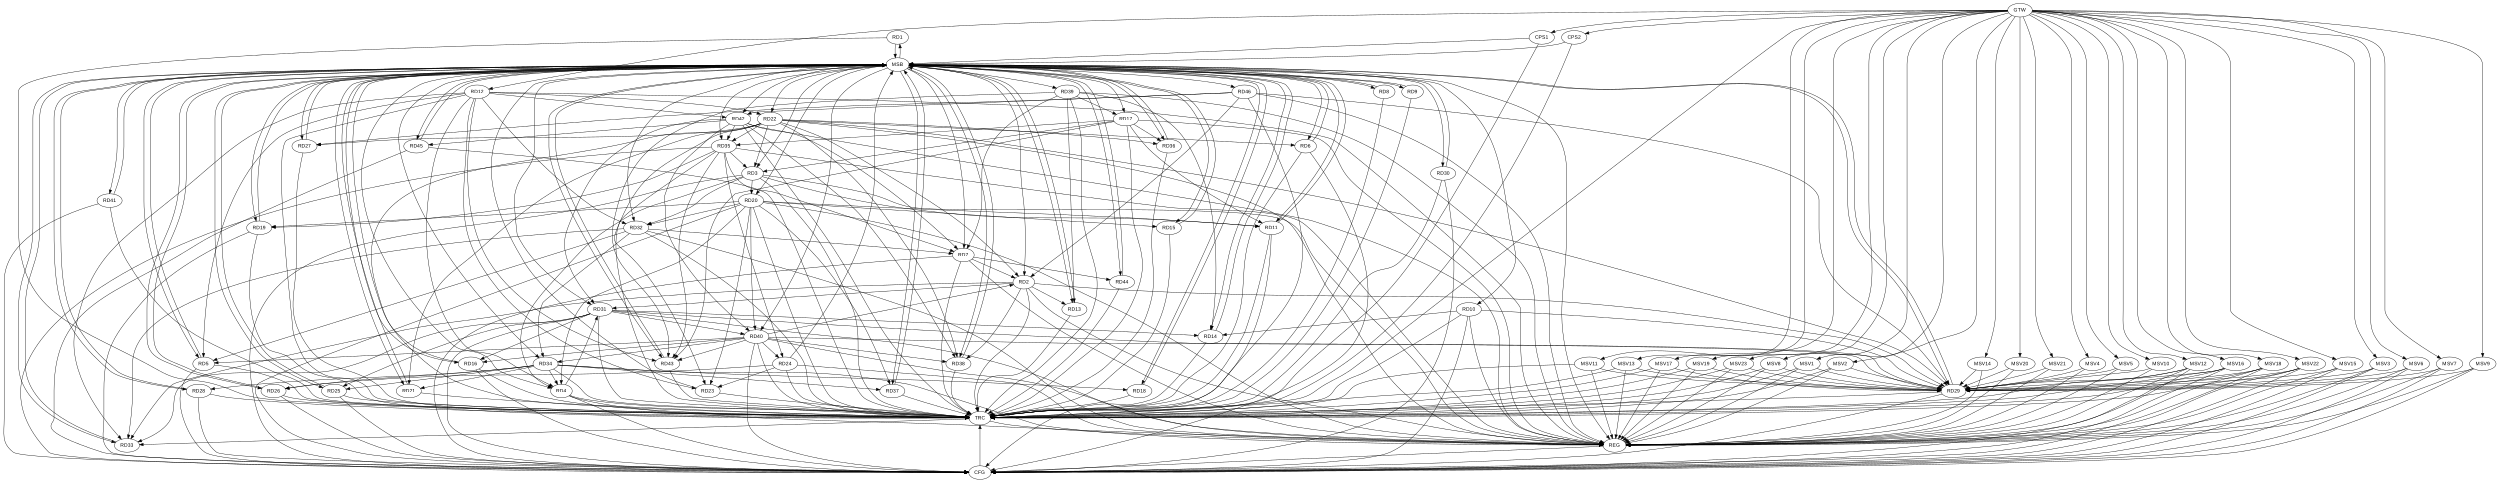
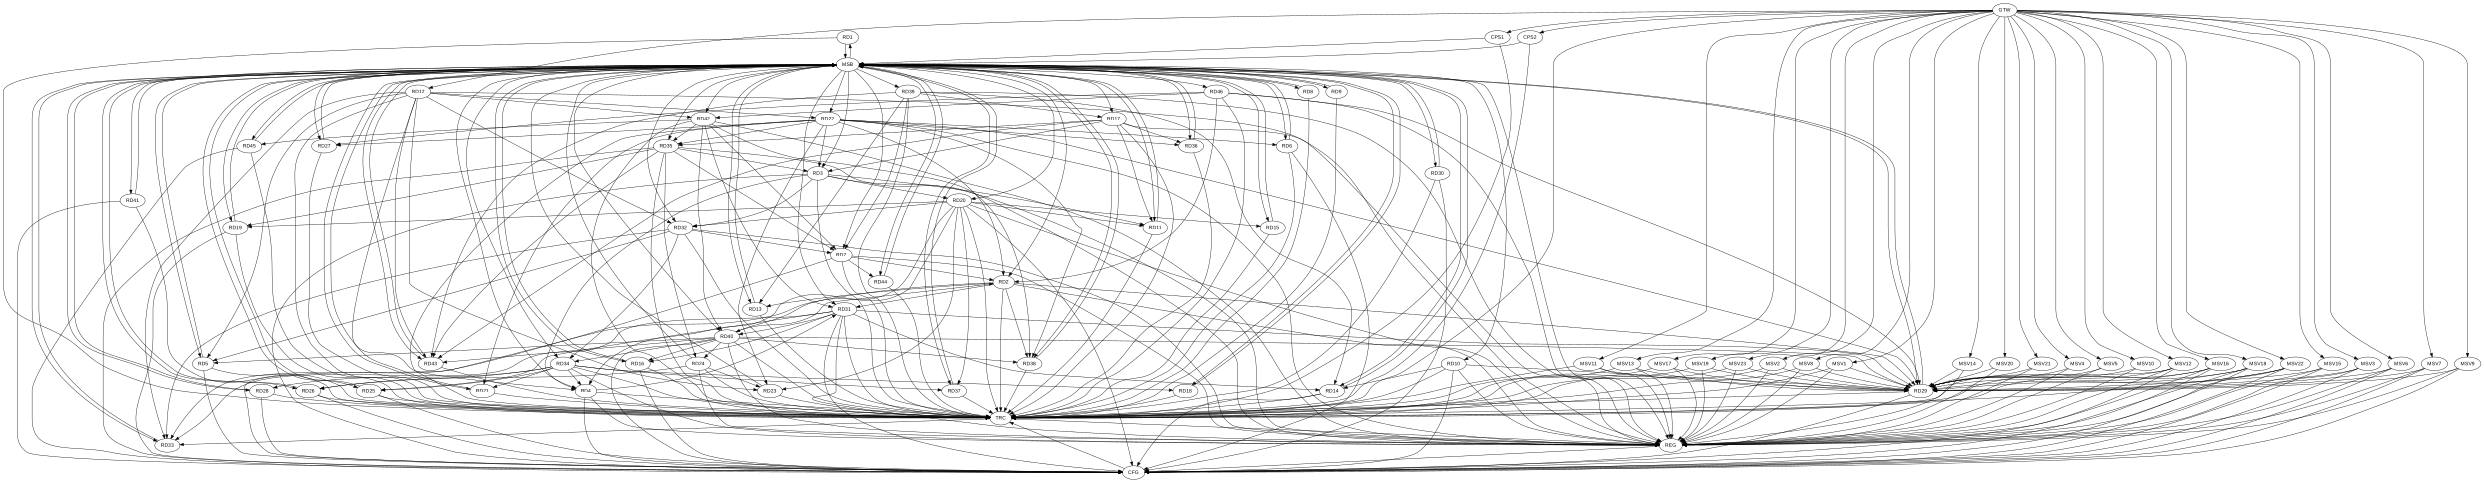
edge "RD11" -> "CFG": now "RD14" -> "CFG"
